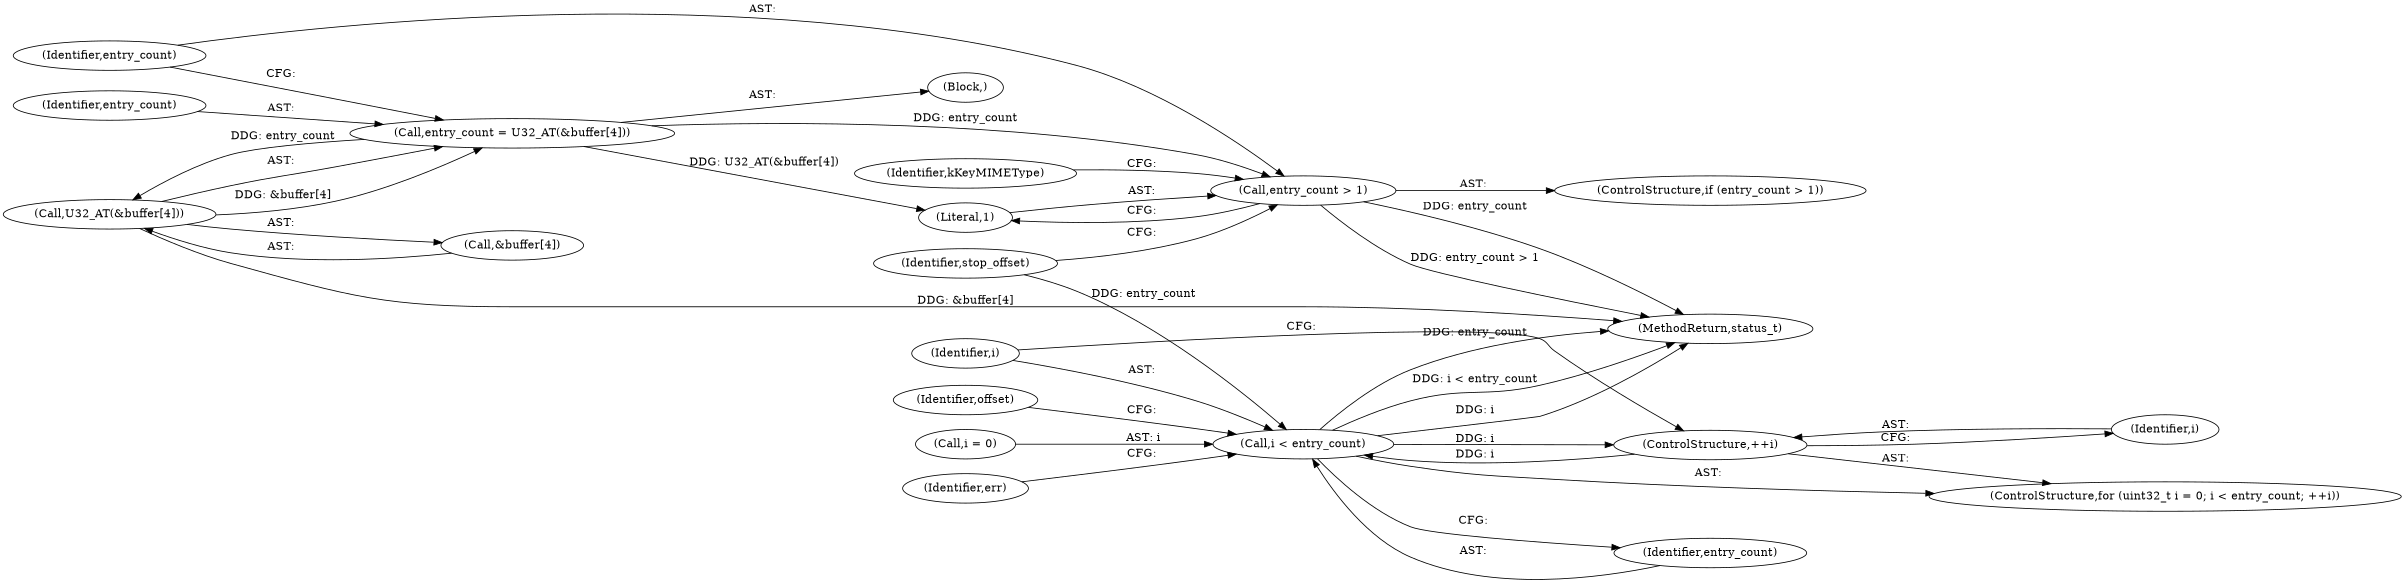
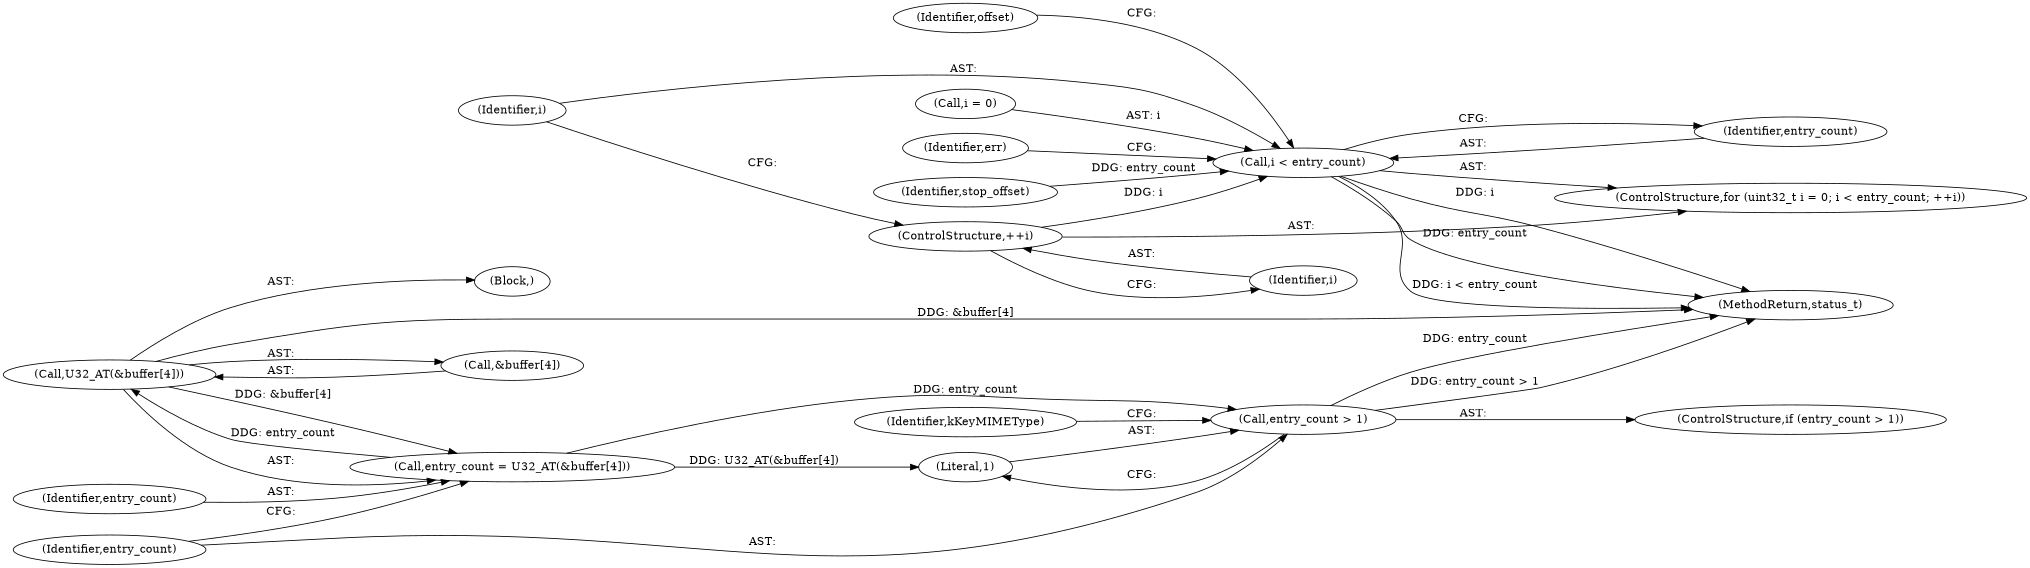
edge "(Call,entry_count = U32_AT(&buffer[4]))" -> "(Block,)": now "(Call,U32_AT(&buffer[4]))" -> "(Block,)"
edge "(Identifier,stop_offset)" -> "(Call,entry_count > 1)": removed, label "CFG:"
edge "(Call,i < entry_count)" -> "(ControlStructure,++i)": removed, label "DDG: i"
